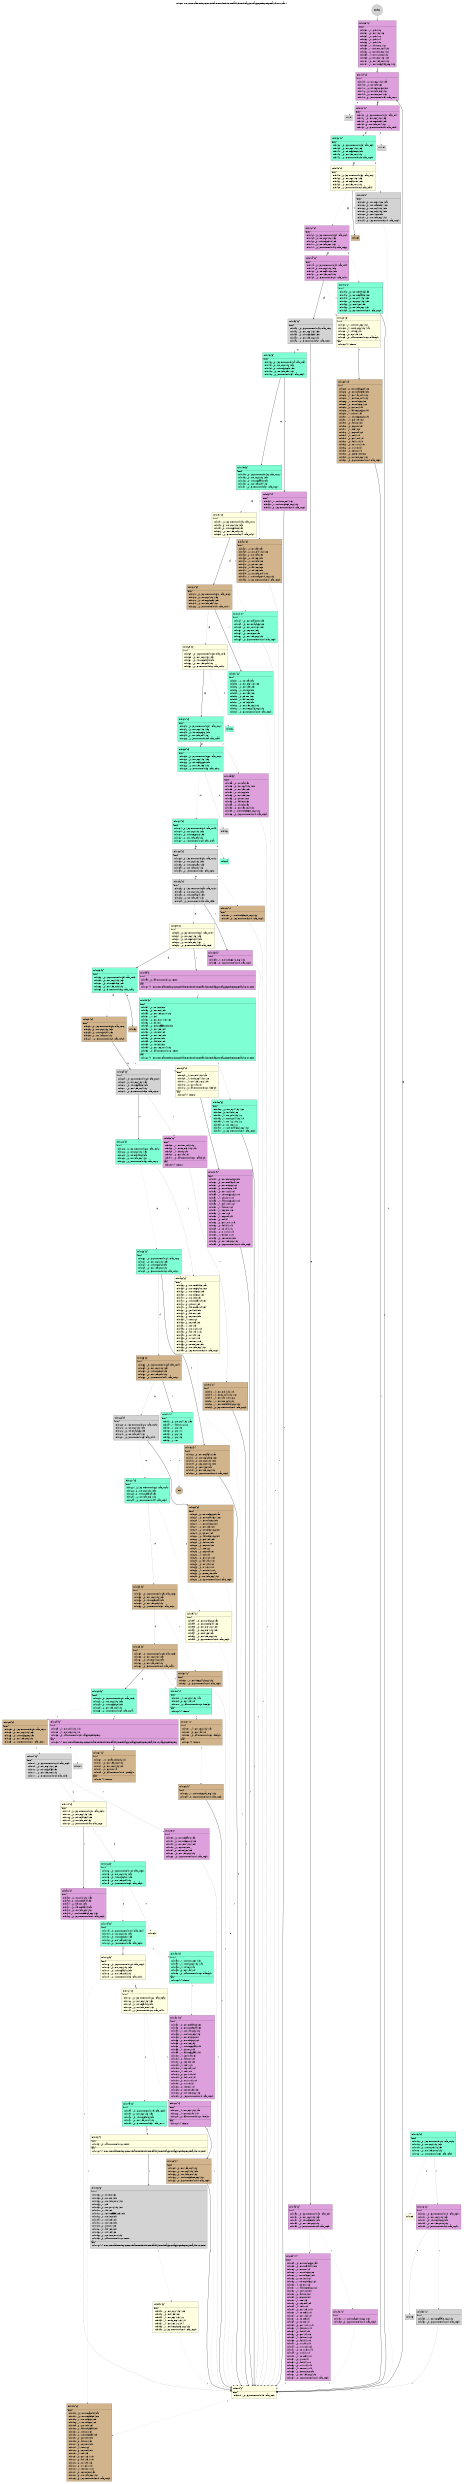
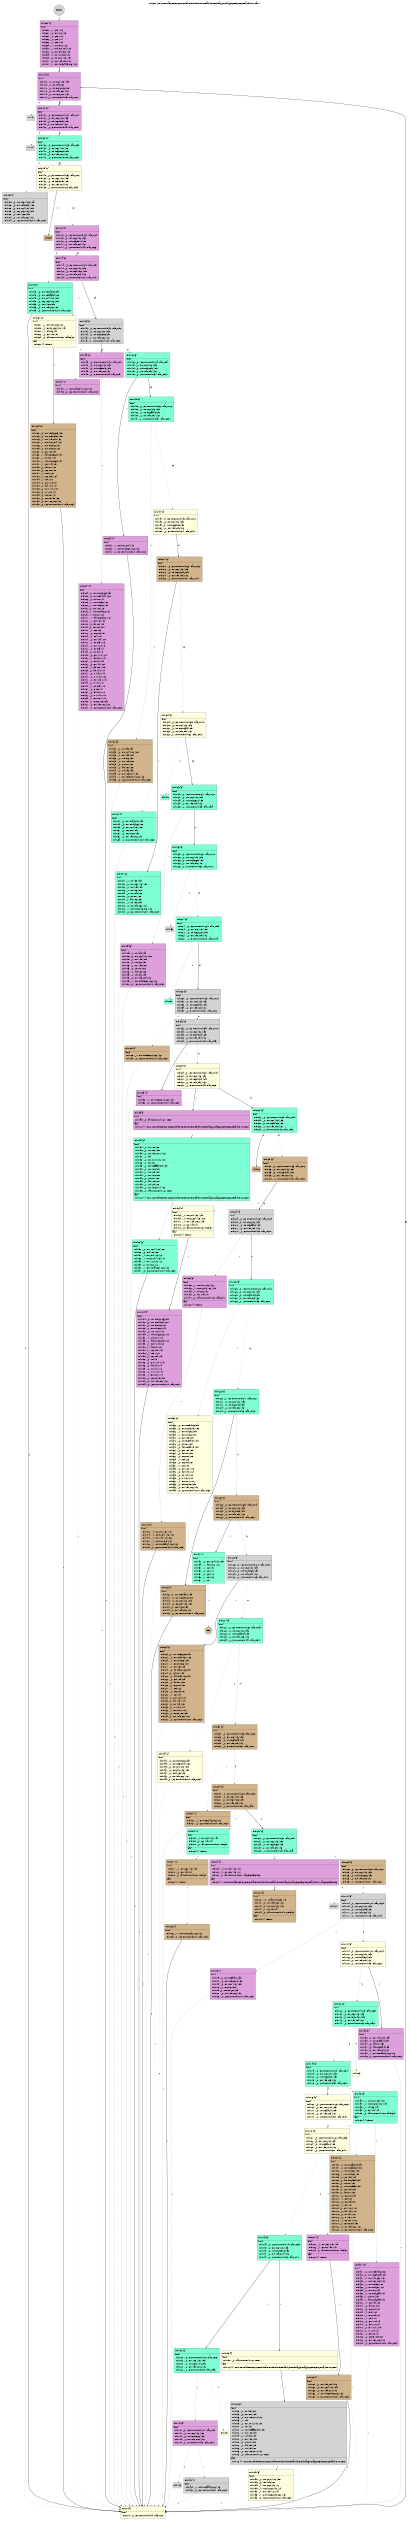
edge "0x4014ac [25]" -> "0x401937 [12]": now "0x401493 [25]" -> "0x401937 [12]"
edge "0x40179a [25]" -> "0x4017b3 [25]": added, label "1"
edge "0x40201d [5]" -> "0x401bd2 [88]": reversed
